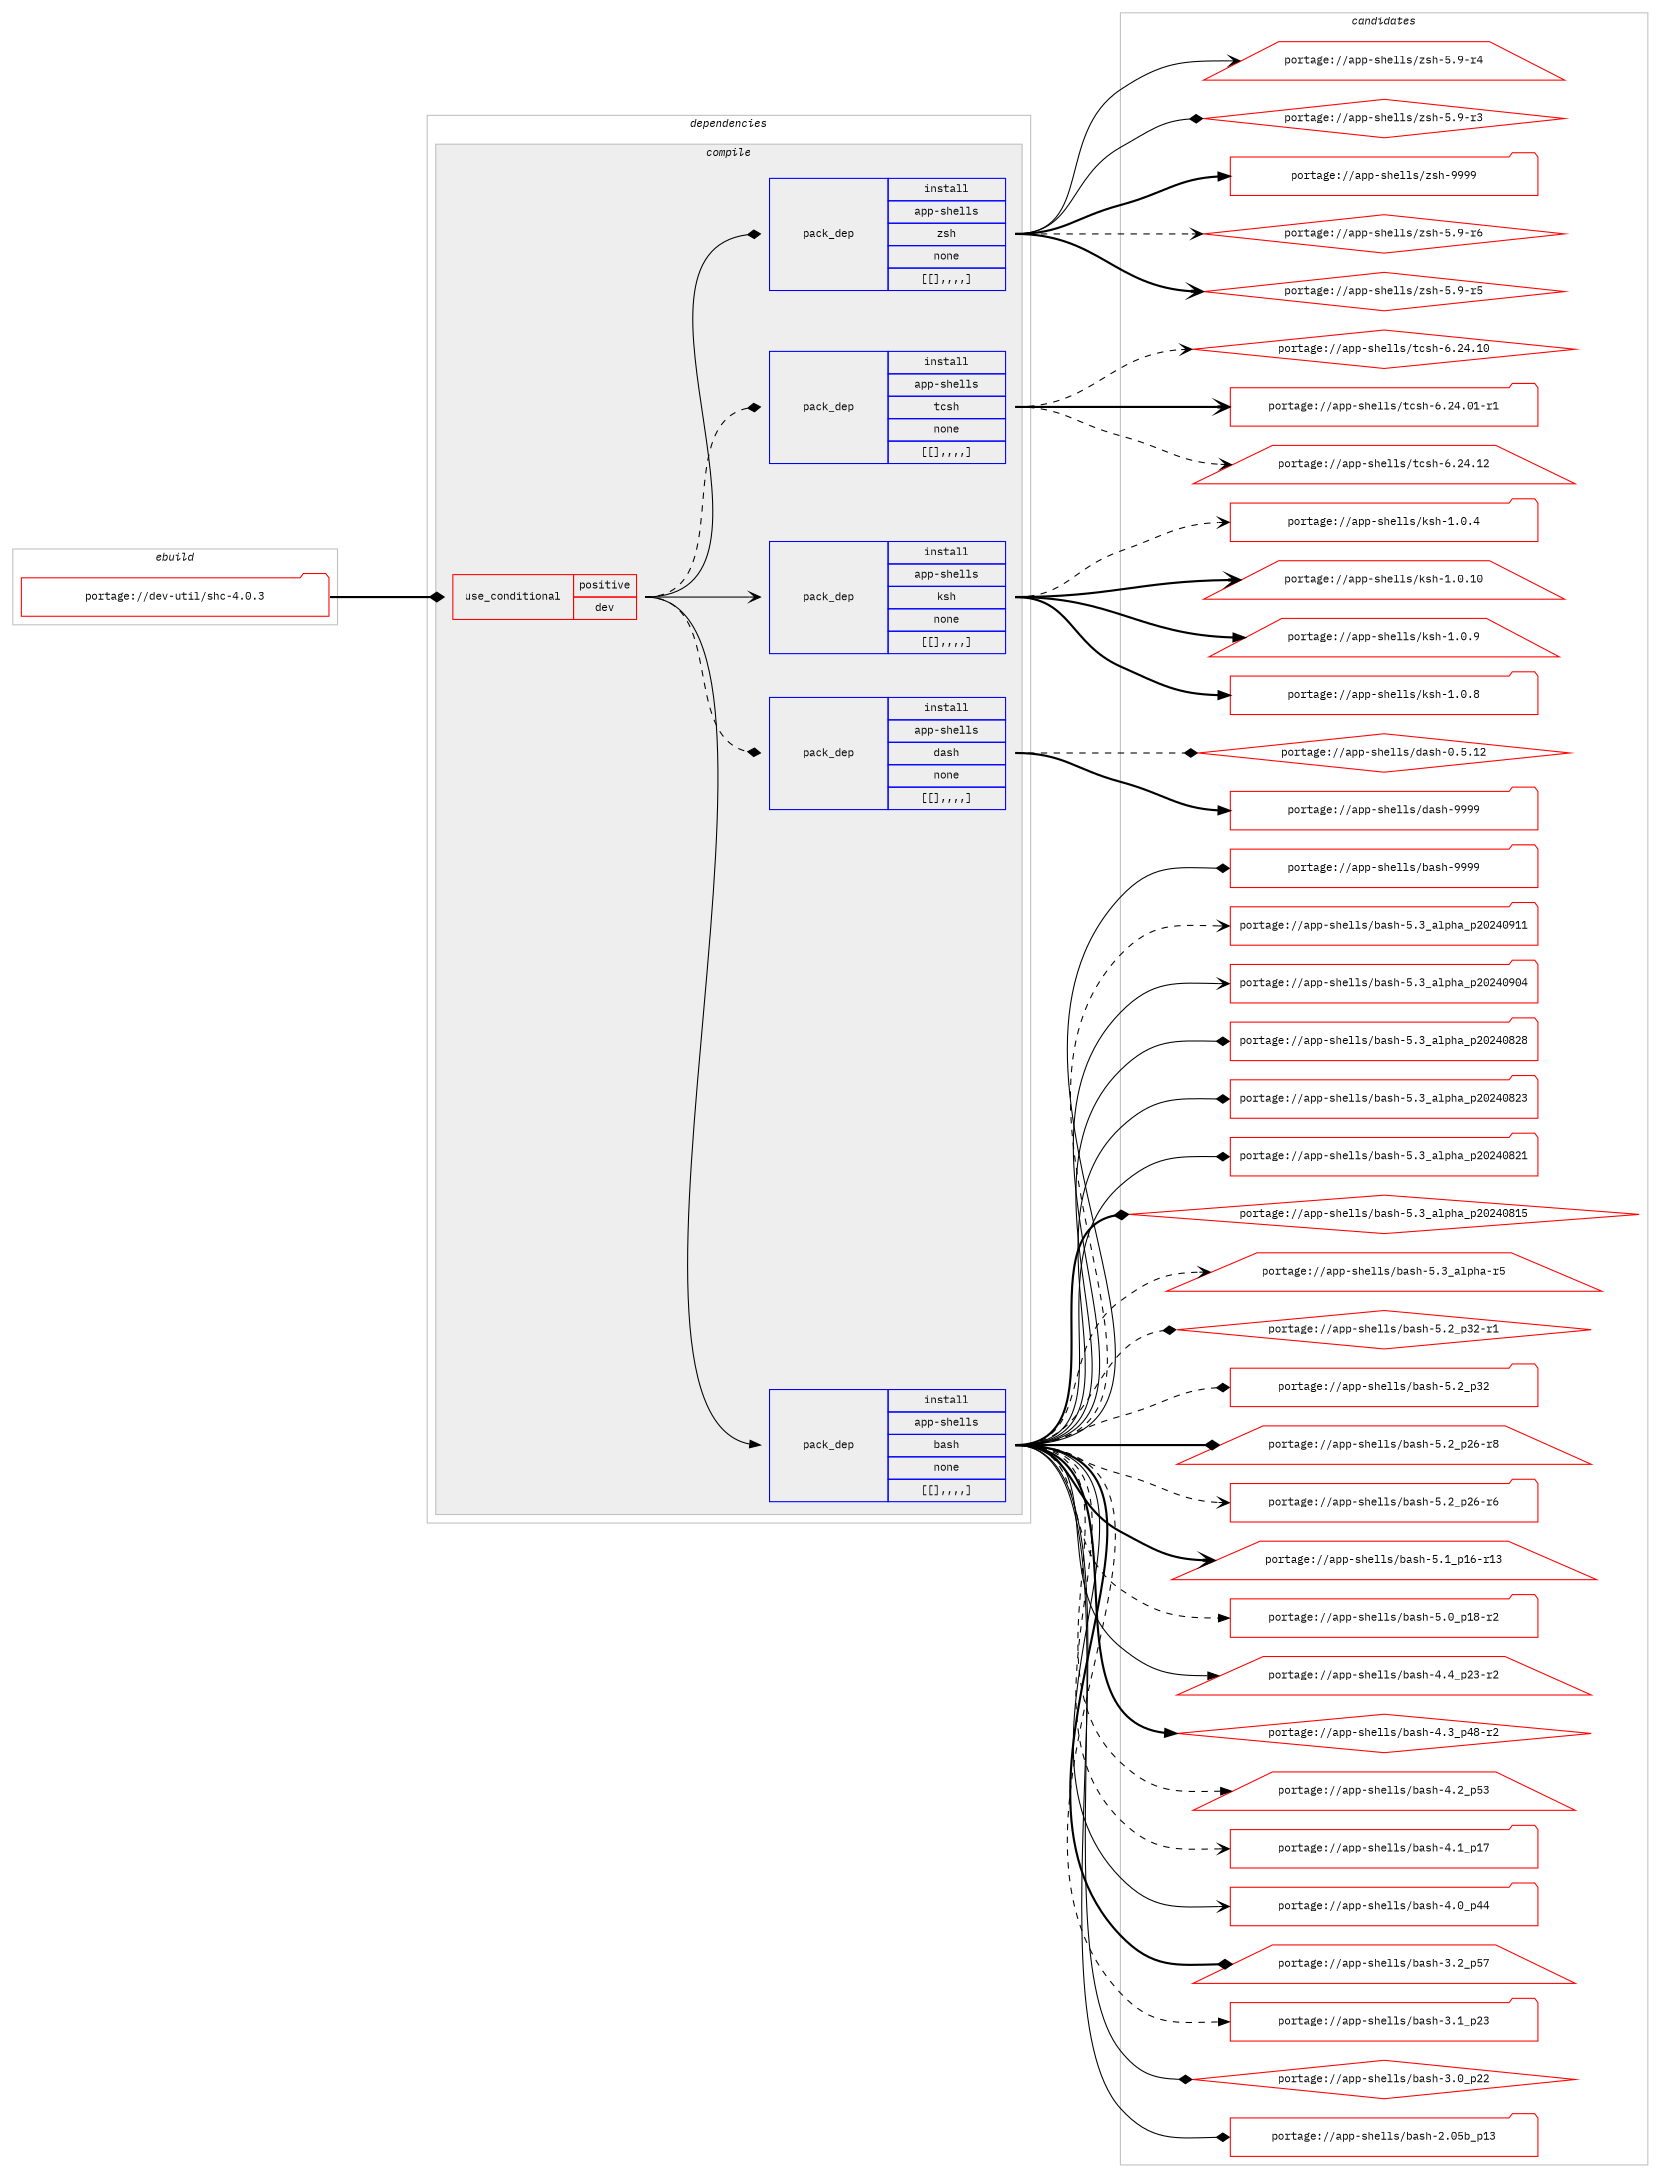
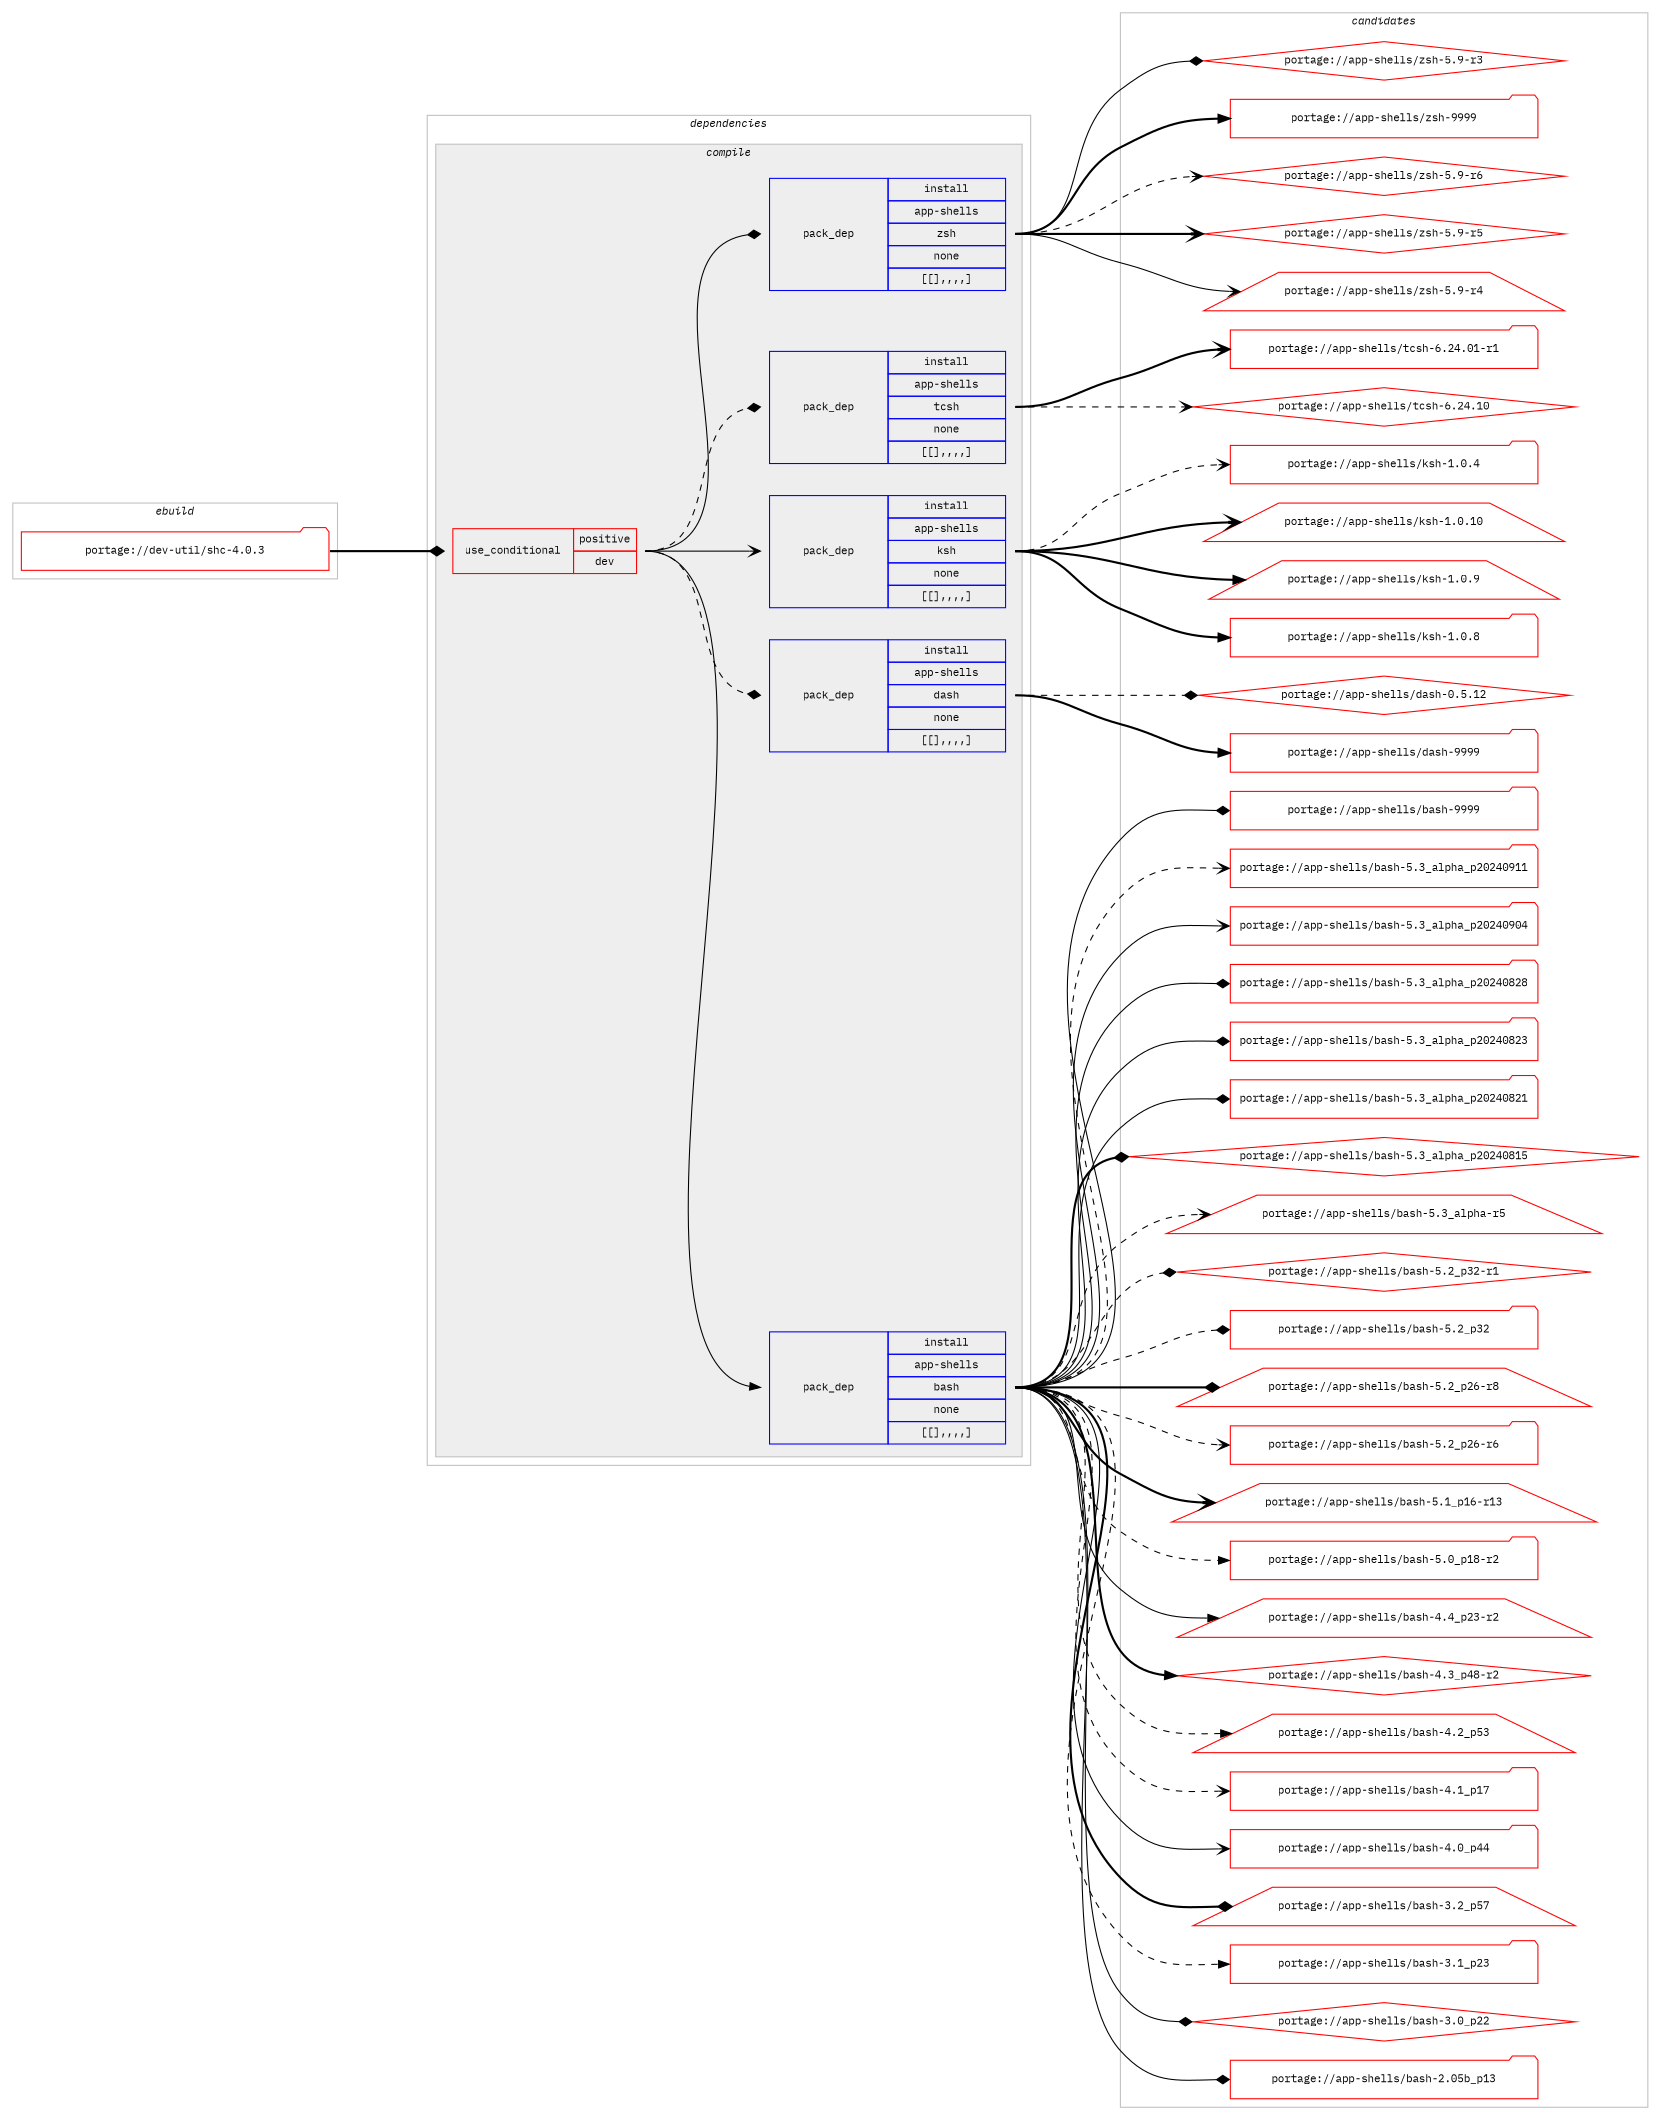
node "portage://app-shells/tcsh-6.24.12": removed
